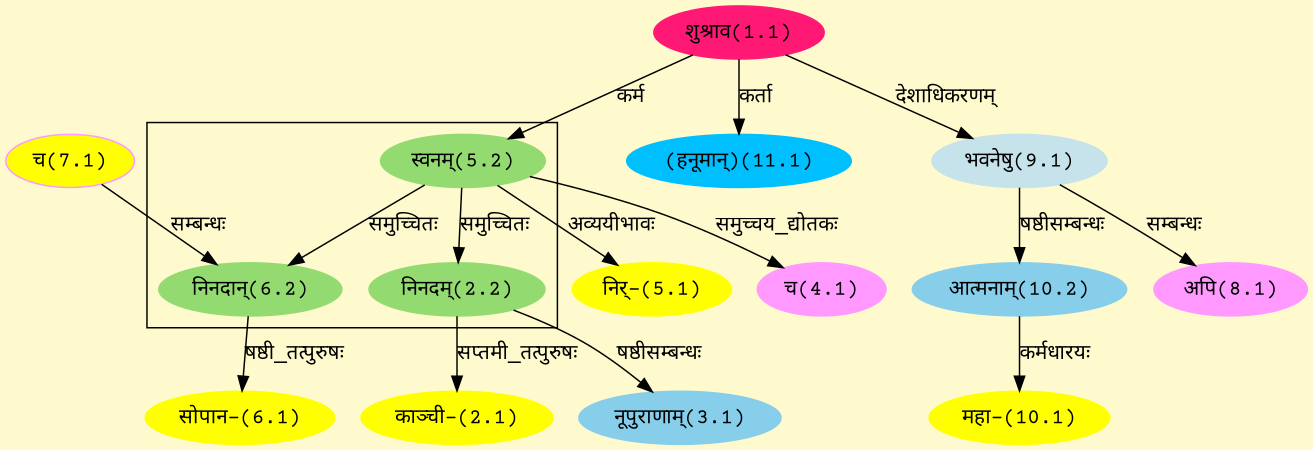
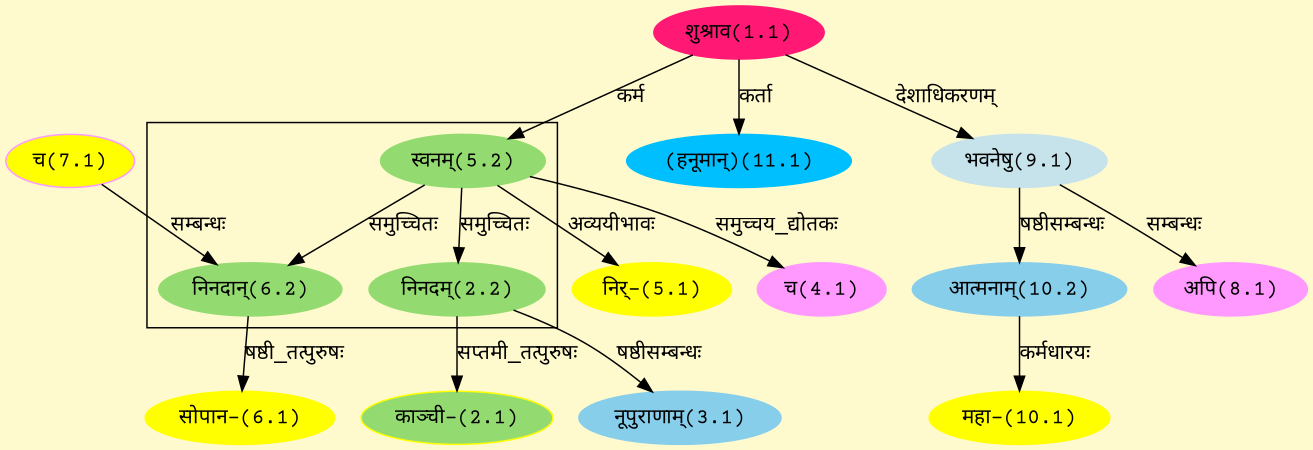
node "काञ्ची-(2.1)": fillcolor #ffff00 -> #93db70
